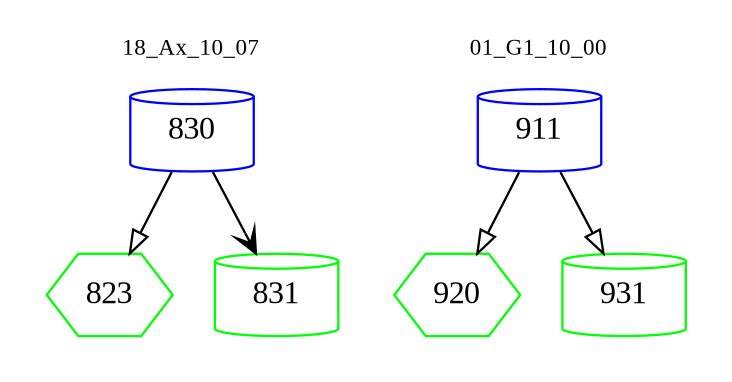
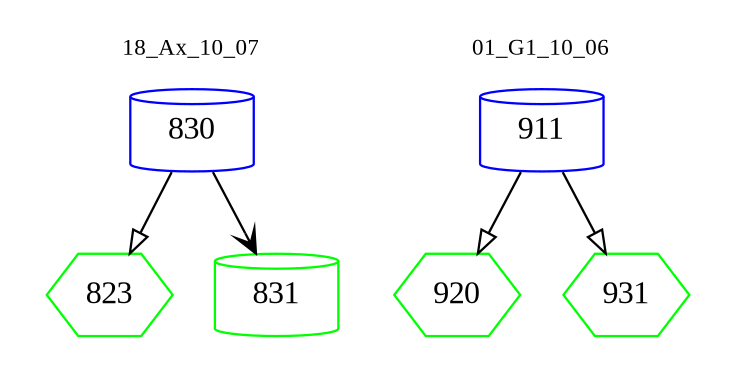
cluster "01_G1_10_00": label "01_G1_10_00" -> "01_G1_10_06"
node "931": shape cylinder -> hexagon
